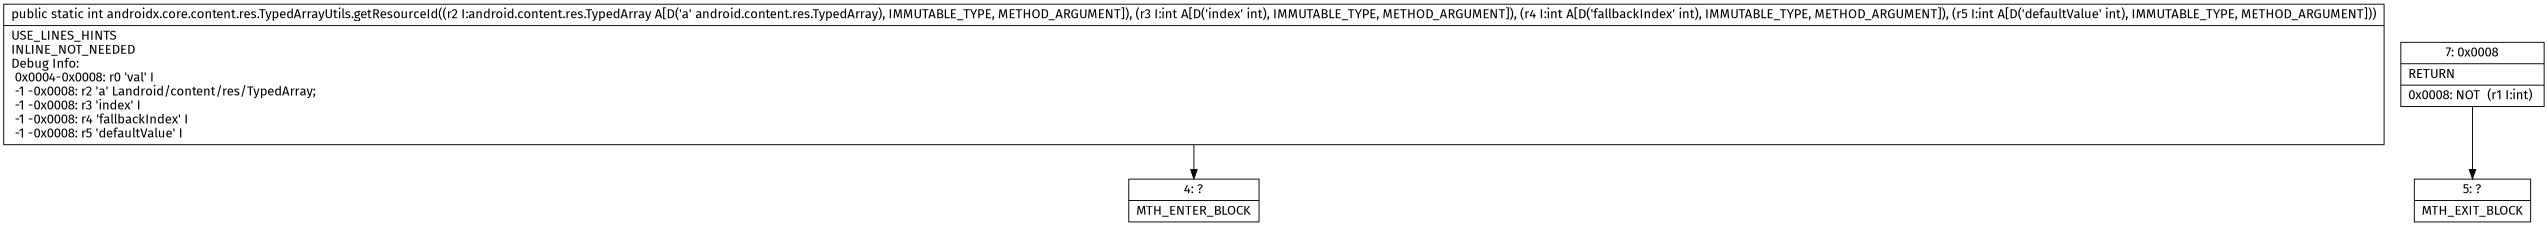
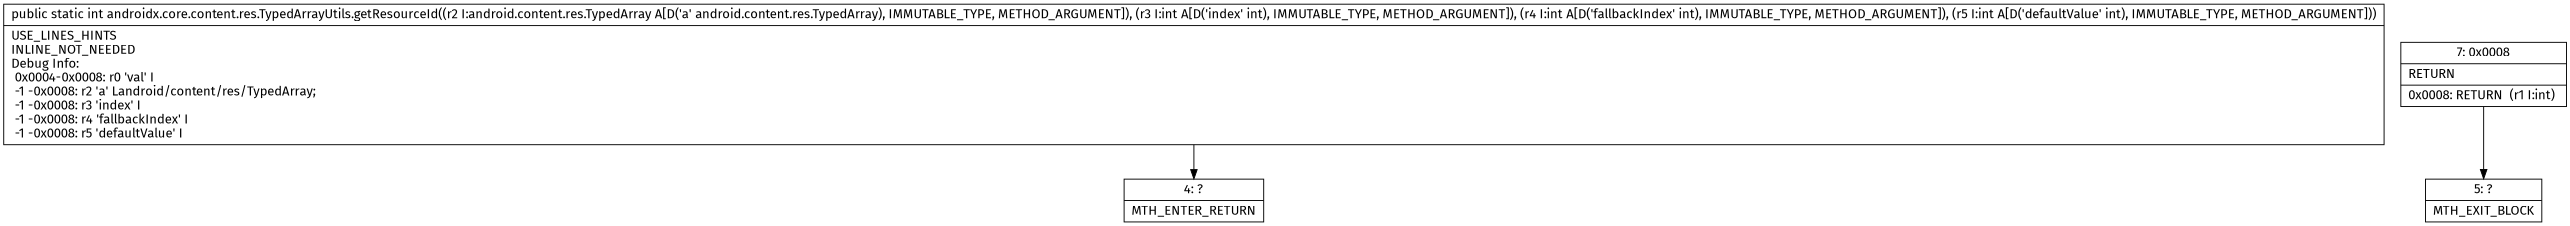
node "7: 0x0008": text "0x0008: NOT  (r1 I:int)" -> "0x0008: RETURN  (r1 I:int)"
node "4: ?": text "MTH_ENTER_BLOCK" -> "MTH_ENTER_RETURN"
